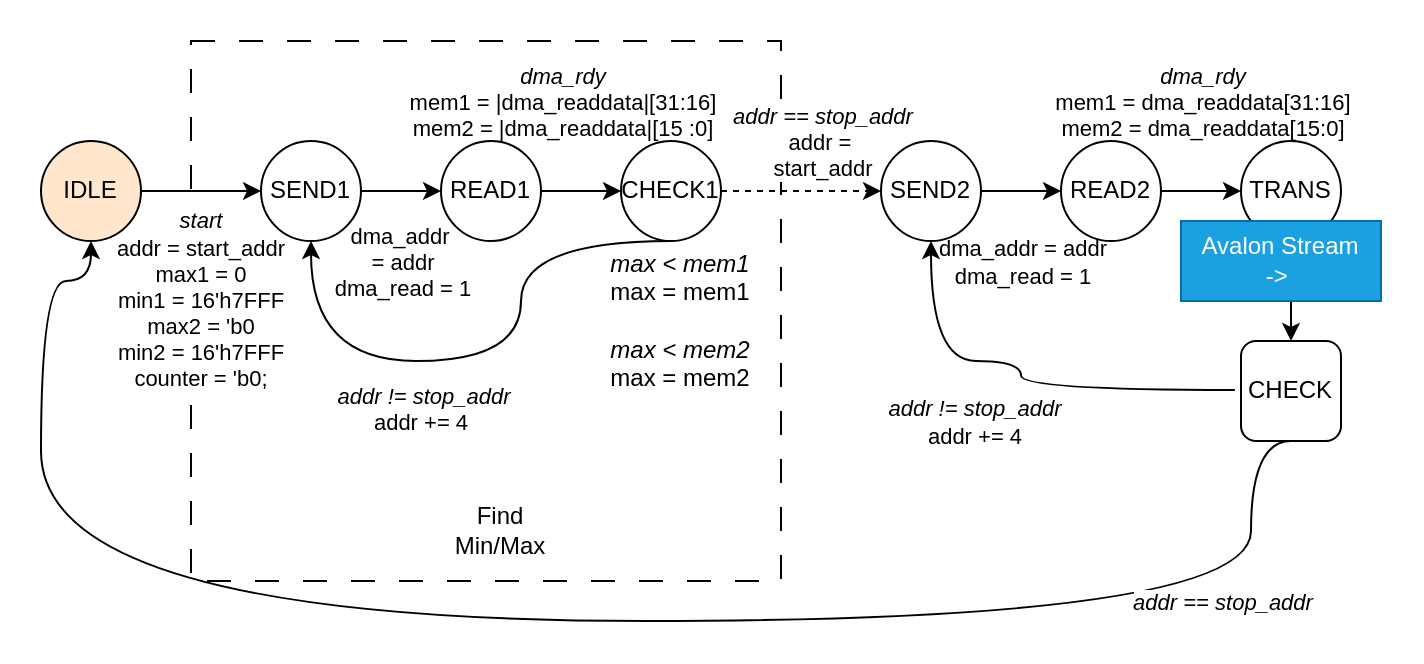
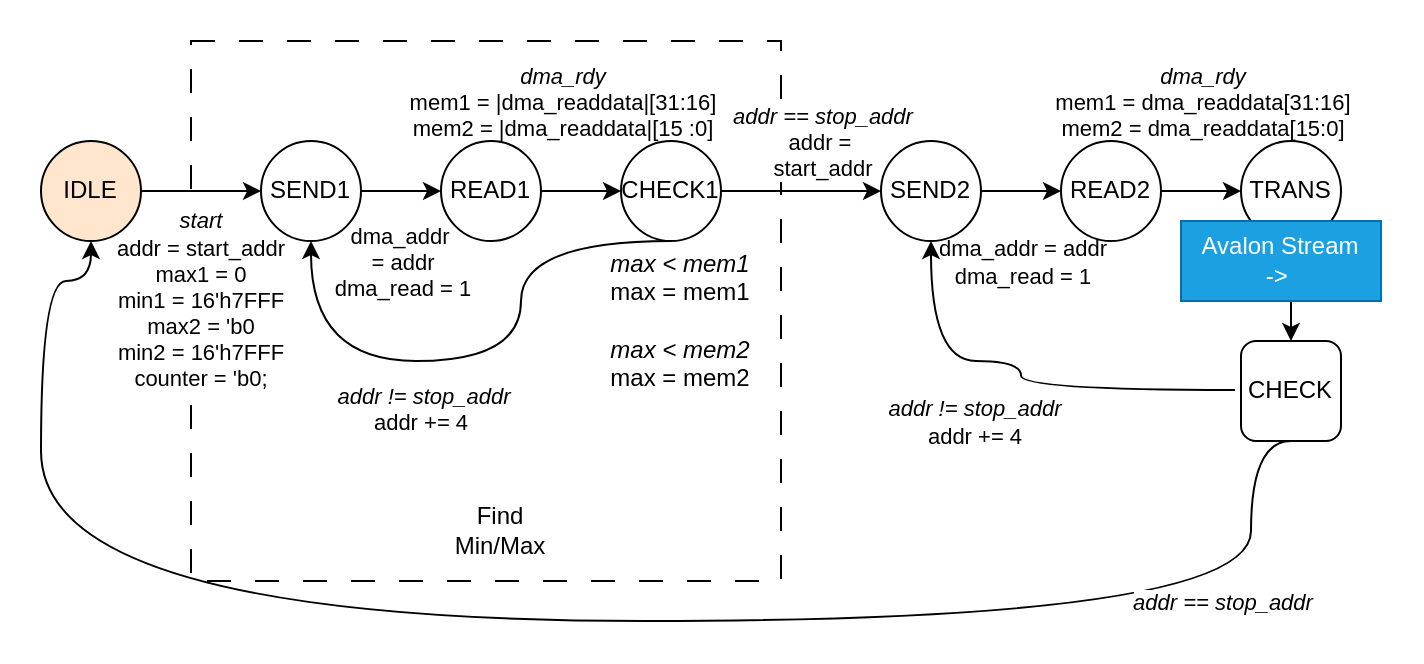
edge "CHECK1" -> "SEND2": style dashed -> solid
